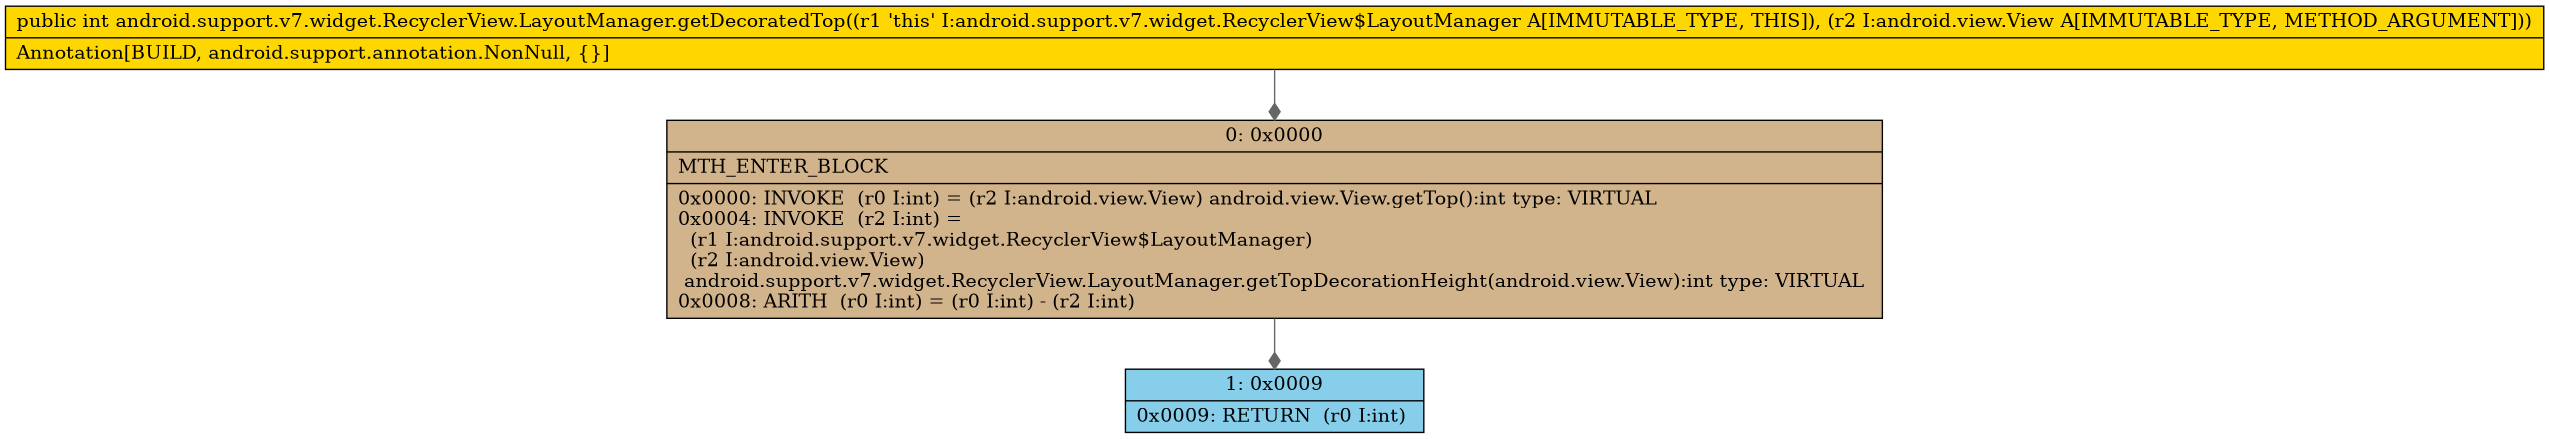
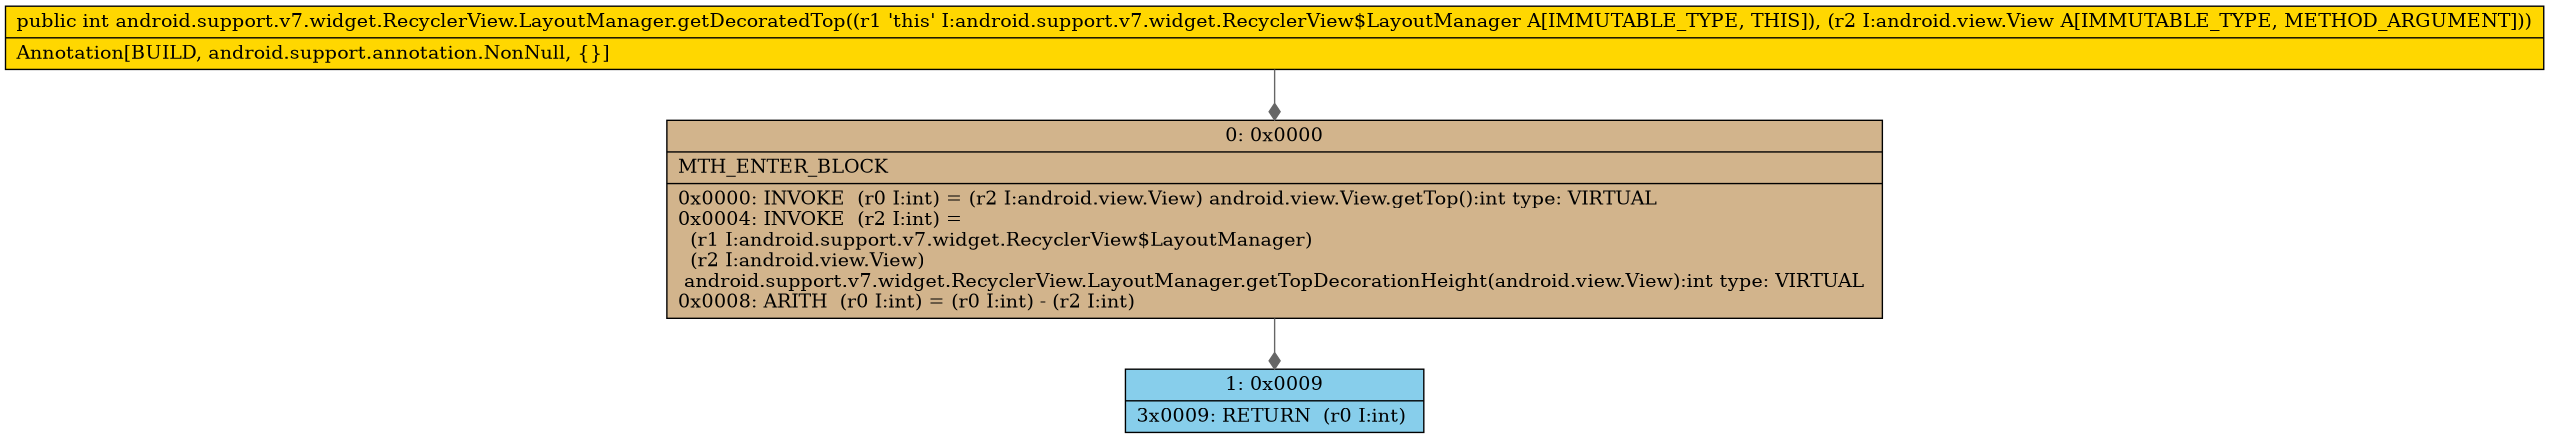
node "1: 0x0009": text "0x0009: RETURN  (r0 I:int)" -> "3x0009: RETURN  (r0 I:int)"
